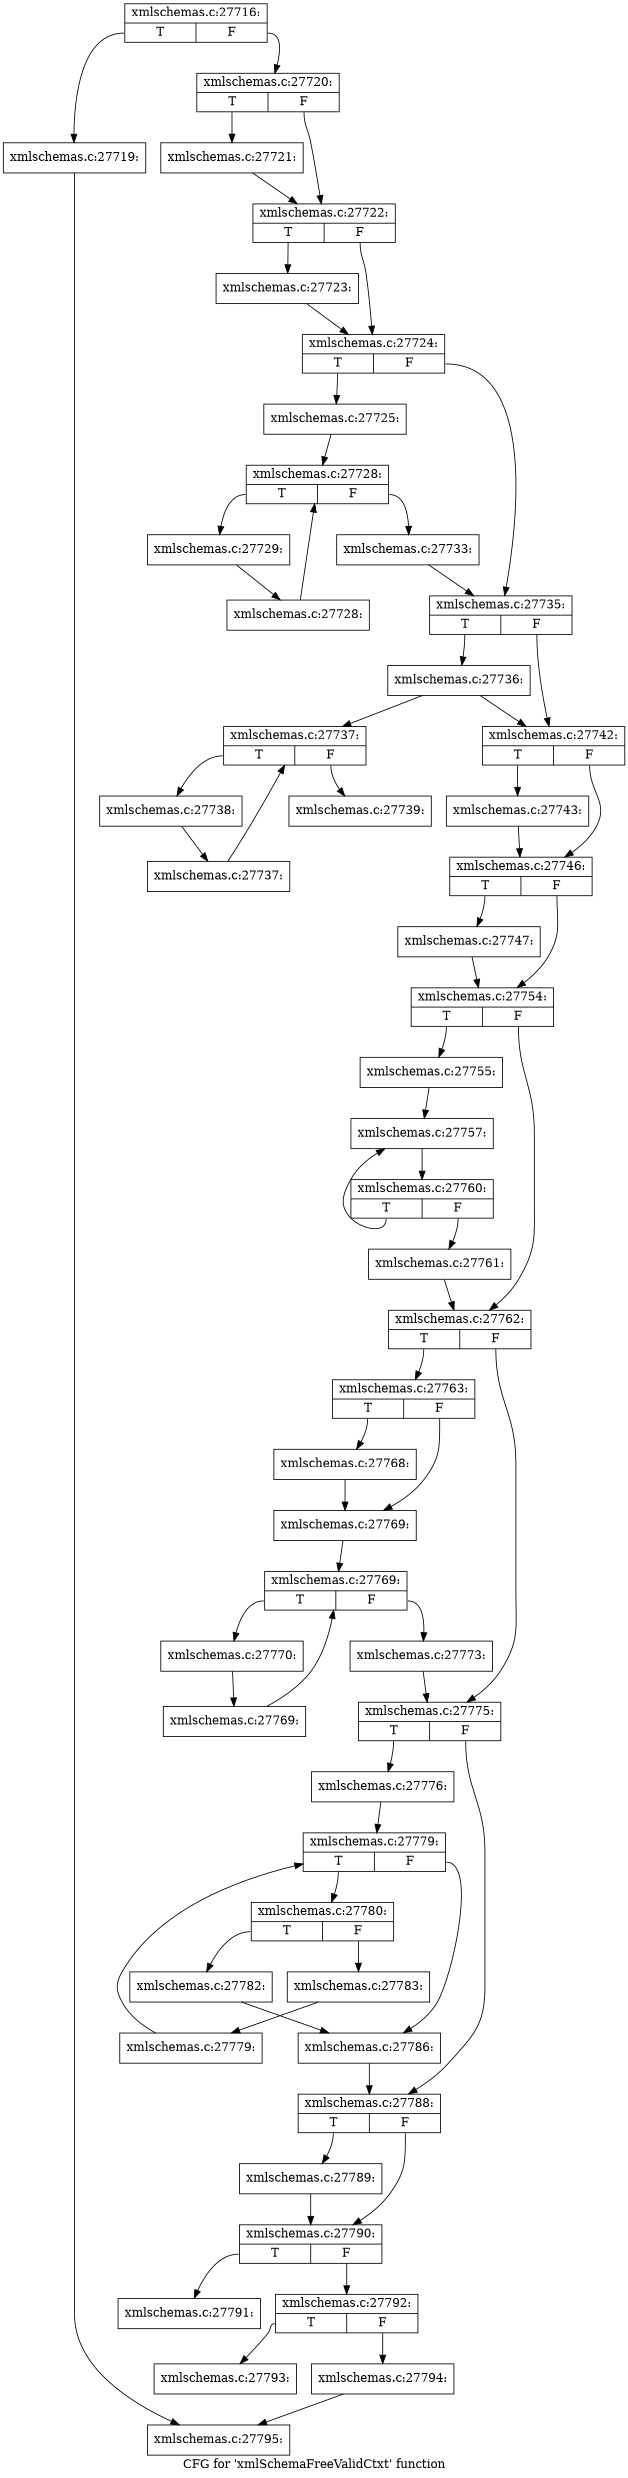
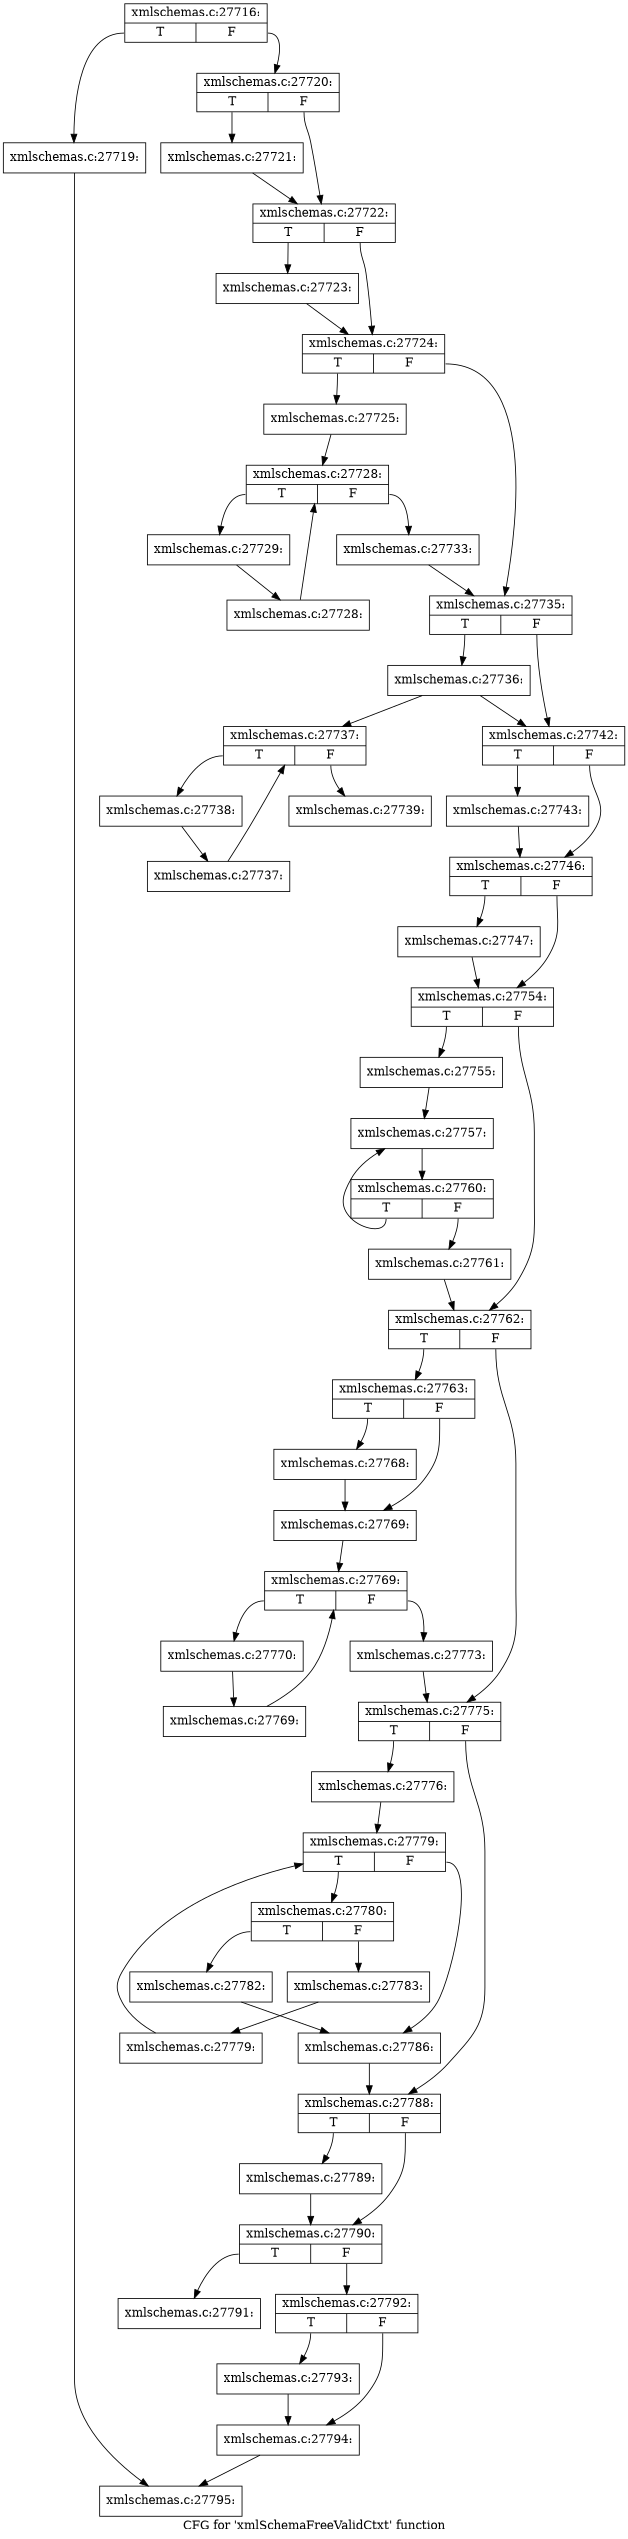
edge "xmlschemas.c:27793:" -> "xmlschemas.c:27794:": added
